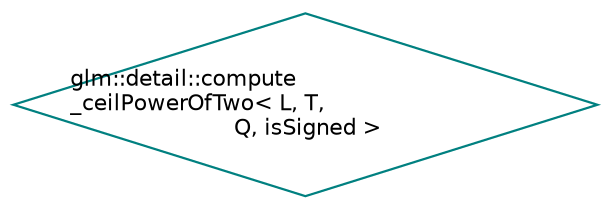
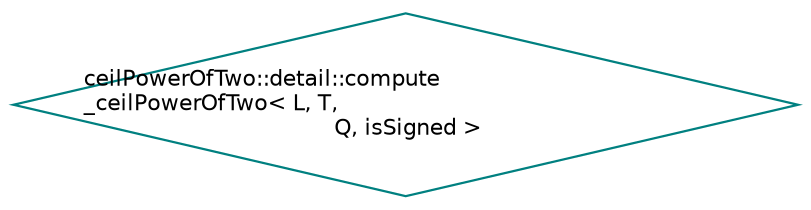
node "glm::detail::compute _ceilPowerOfTwo< L, T, Q, isSigned >": label "glm::detail::compute _ceilPowerOfTwo< L, T, Q, isSigned >" -> "ceilPowerOfTwo::detail::compute _ceilPowerOfTwo< L, T, Q, isSigned >"
